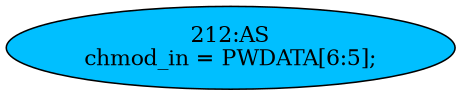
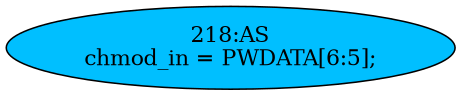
node "212:AS chmod_in = PWDATA[6:5];": label "212:AS chmod_in = PWDATA[6:5];" -> "218:AS chmod_in = PWDATA[6:5];"
